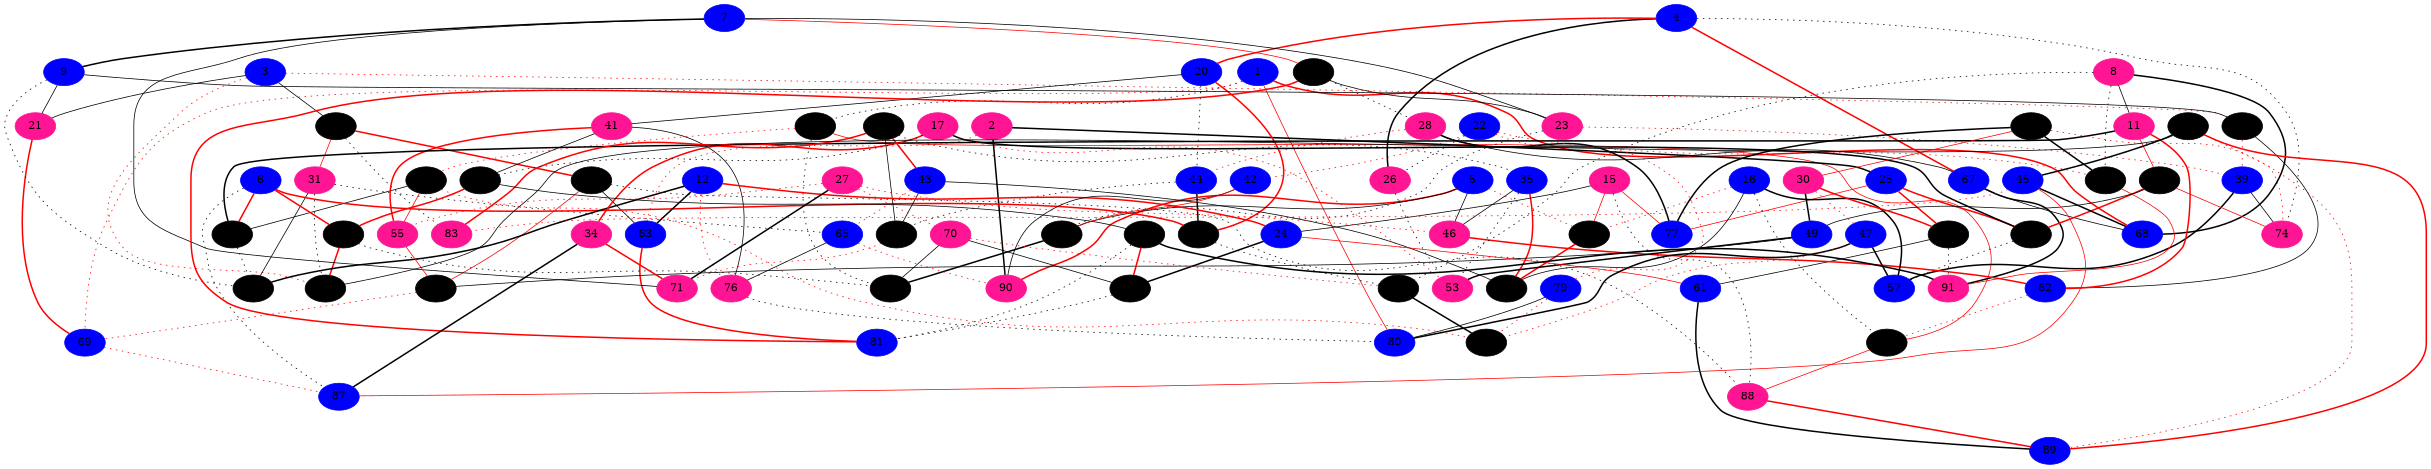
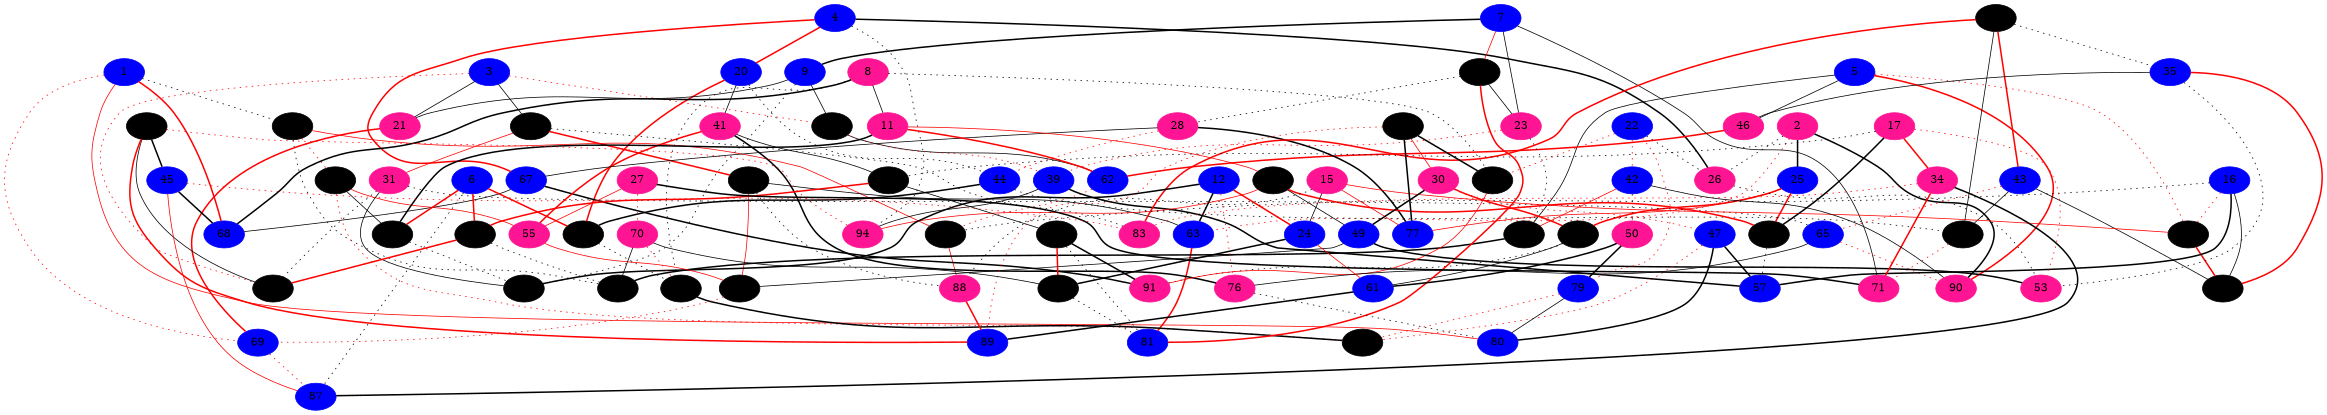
edge "2" -- "26": added
edge "41" -- "76": style solid -> bold
edge "34" -- "83": added
edge "27" -- "55": style dotted -> solid
edge "27" -- "46": removed
node "50": added
node "74": label "74" -> "94"
